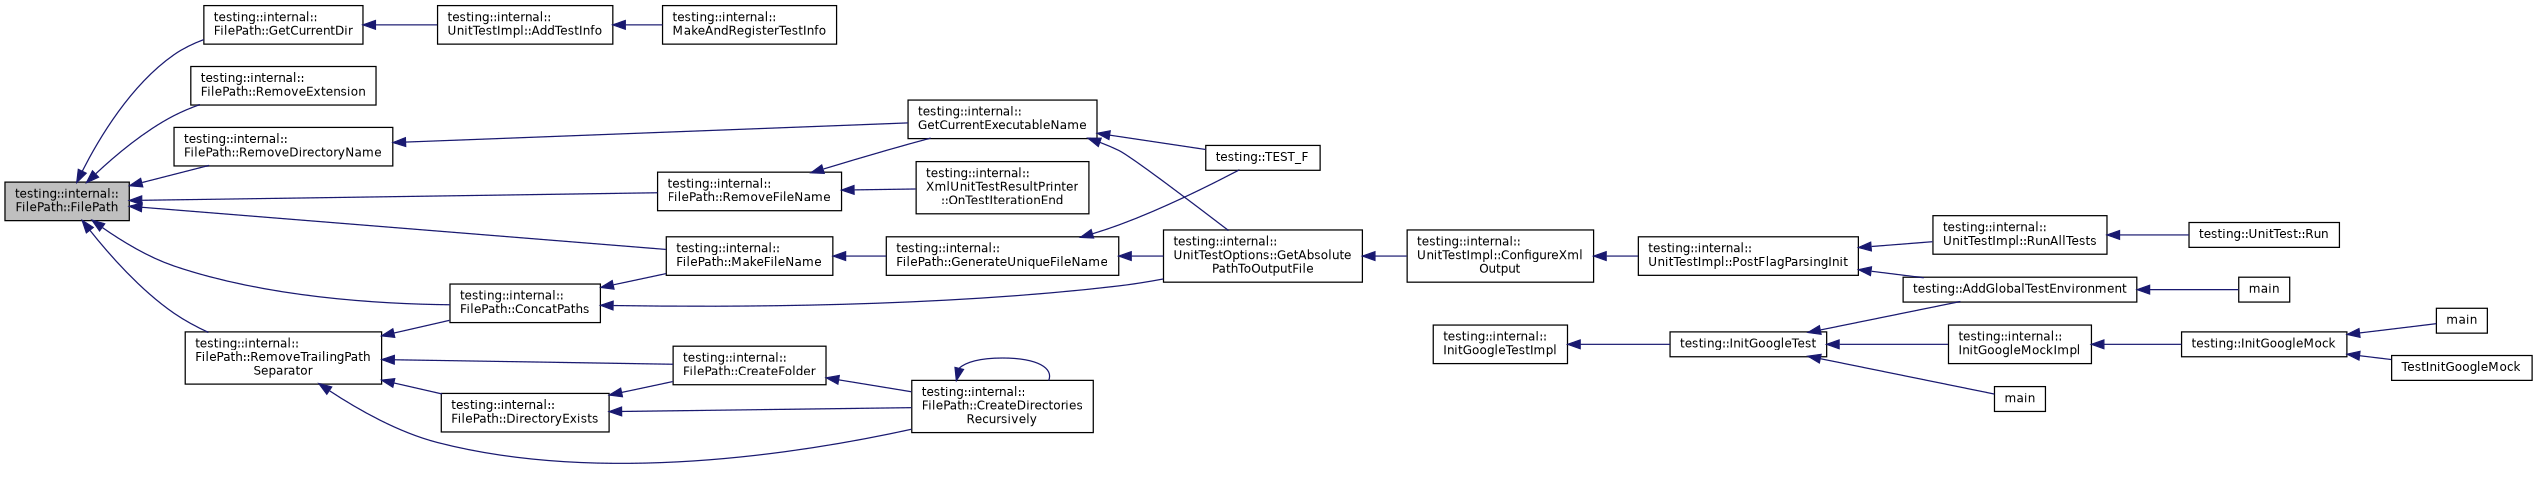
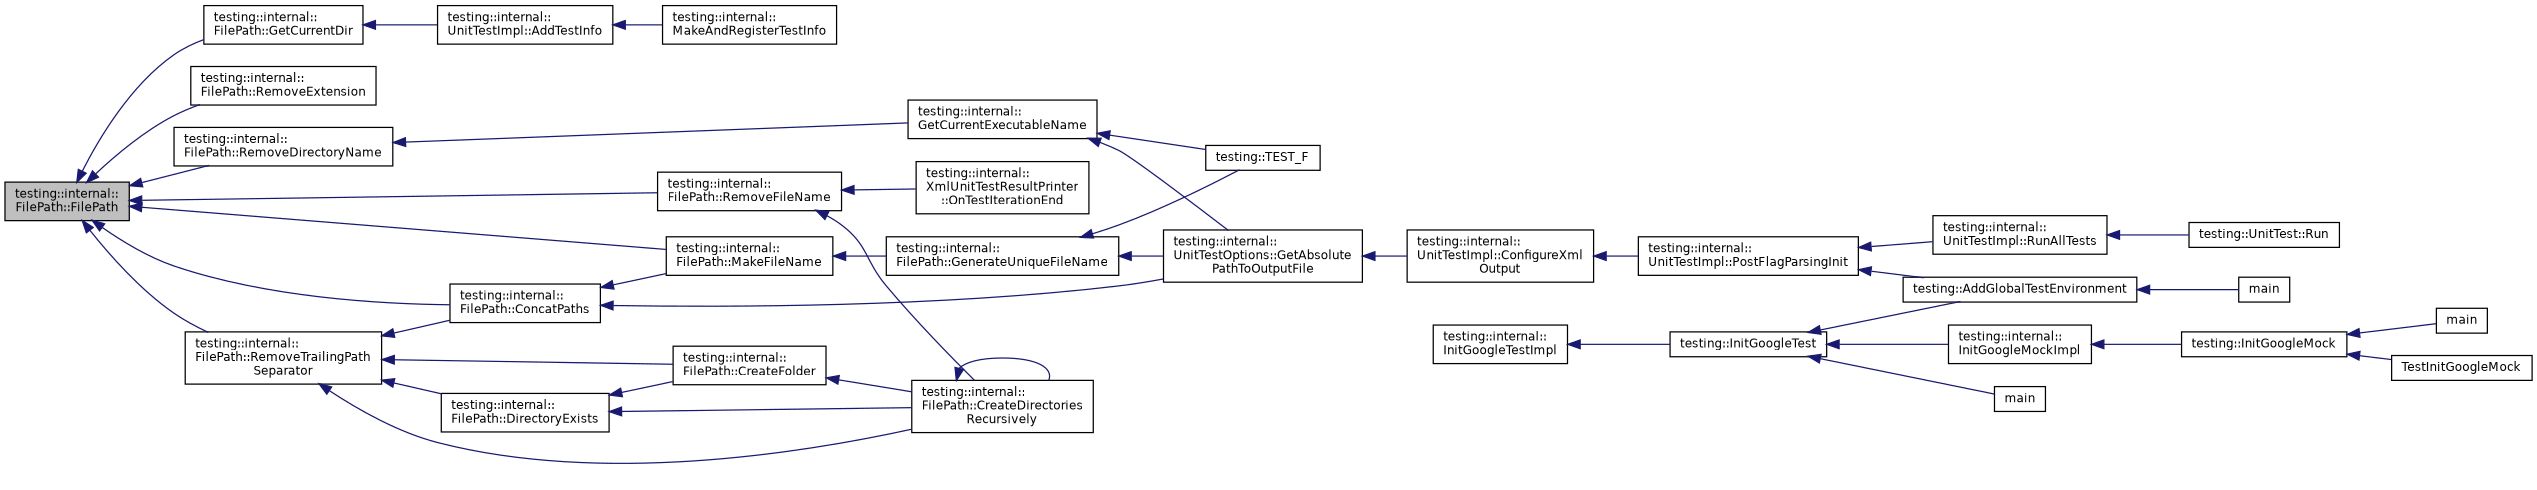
edge "testing::internal:: GetCurrentExecutableName" -> "testing::internal:: FilePath::RemoveFileName": now "testing::internal:: FilePath::CreateDirectories Recursively" -> "testing::internal:: FilePath::RemoveFileName"
